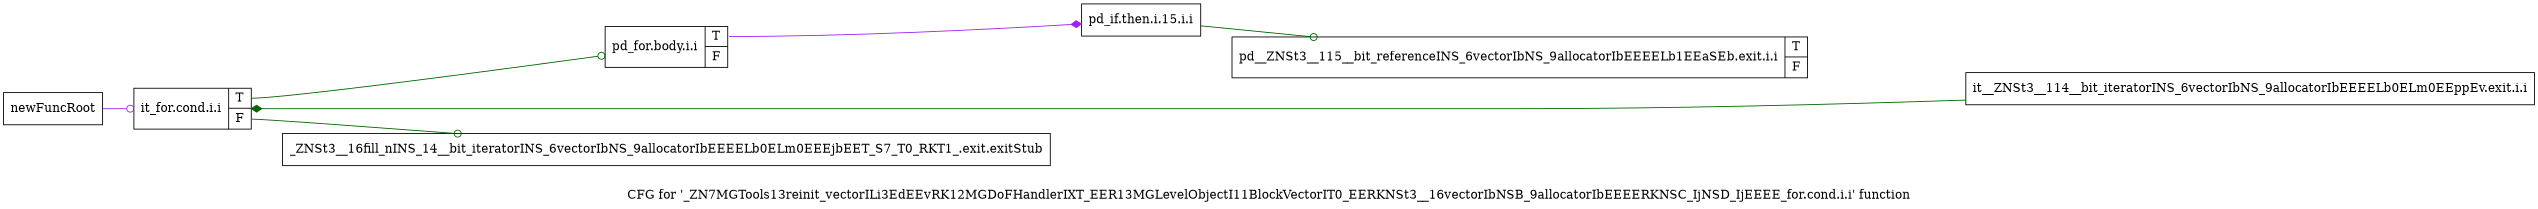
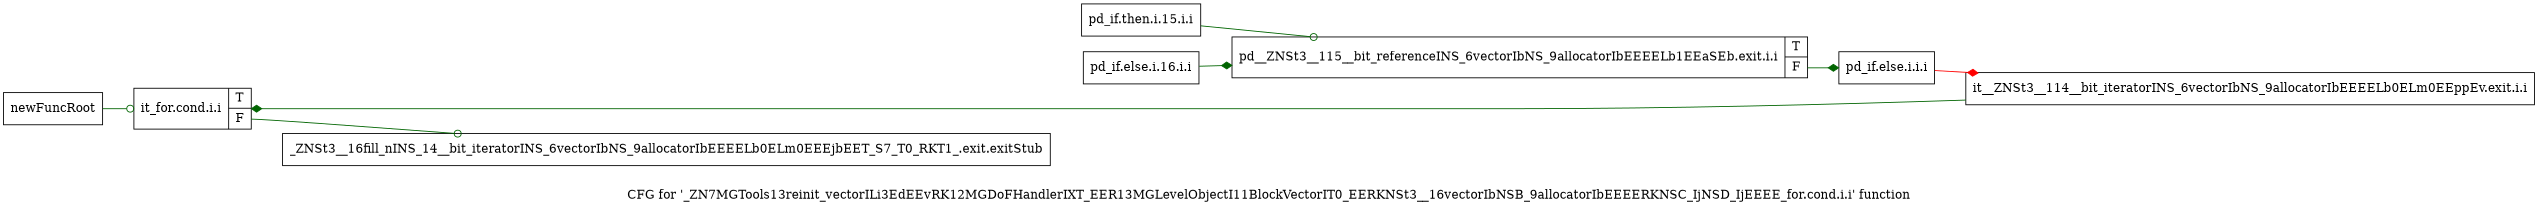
node "pd_for.body.i.i": removed
node "pd_if.else.i.16.i.i": added
node "pd_if.else.i.i.i": added
edge "newFuncRoot" -> "it_for.cond.i.i": color purple -> darkgreen
